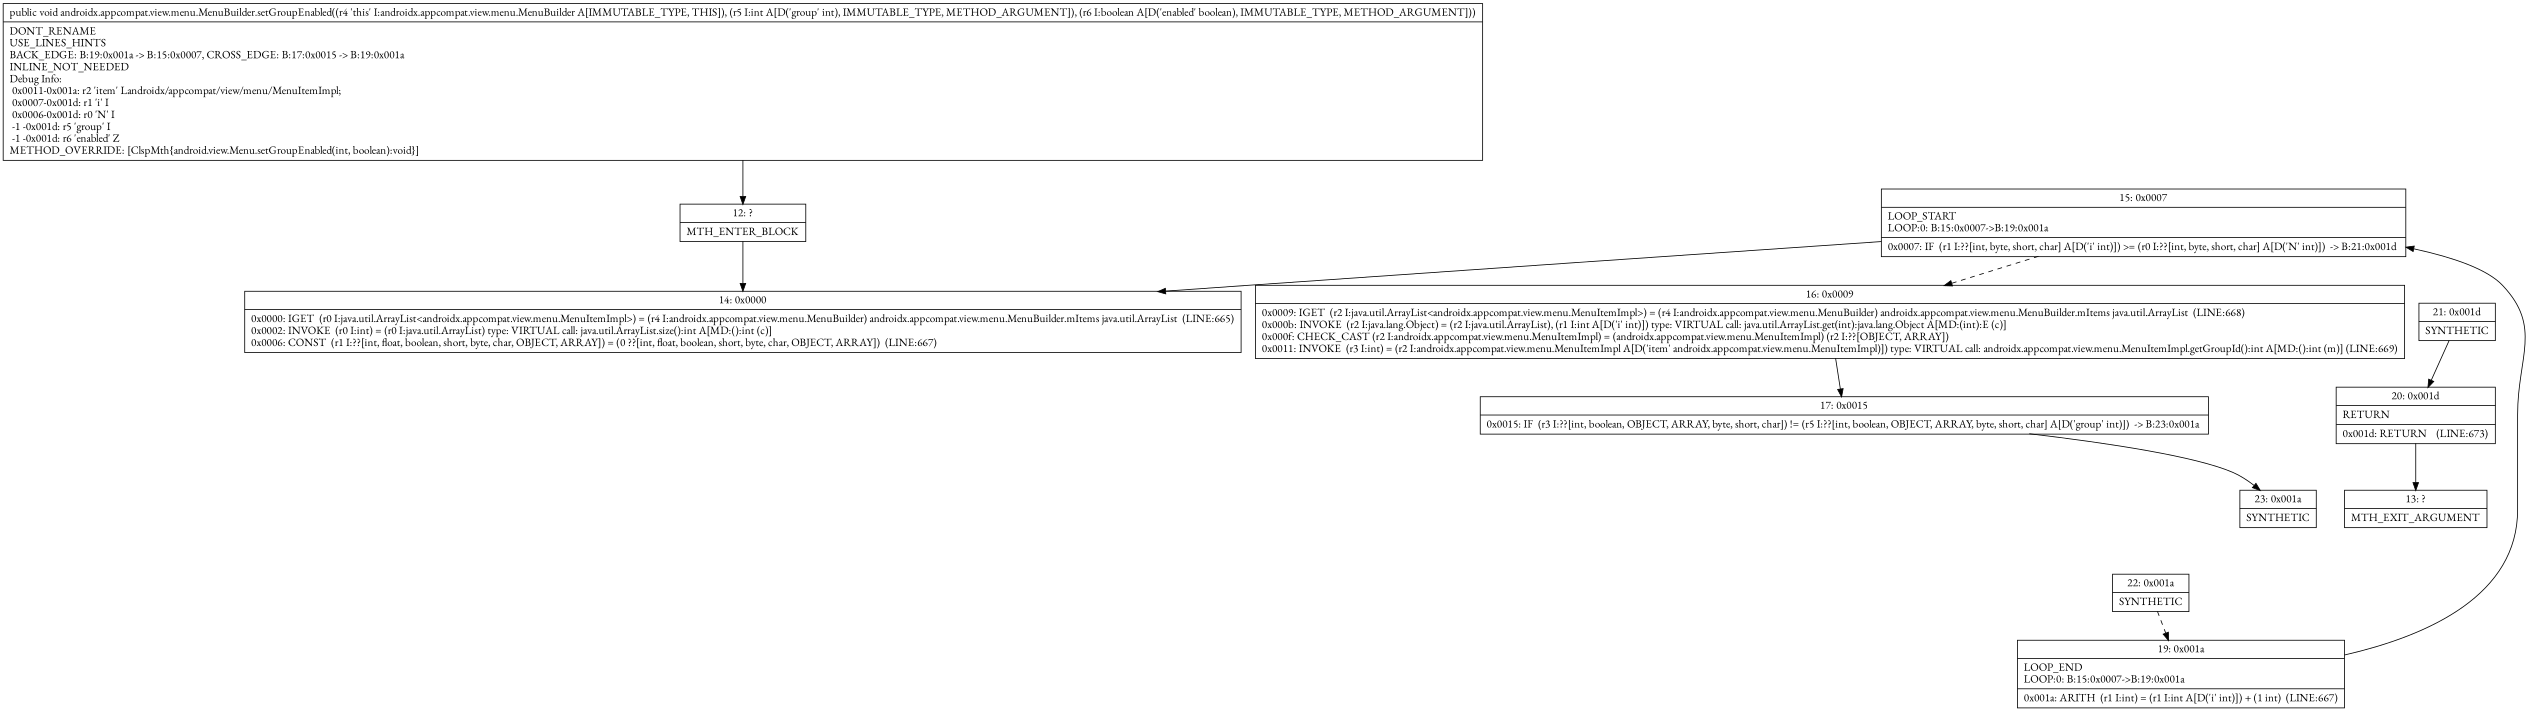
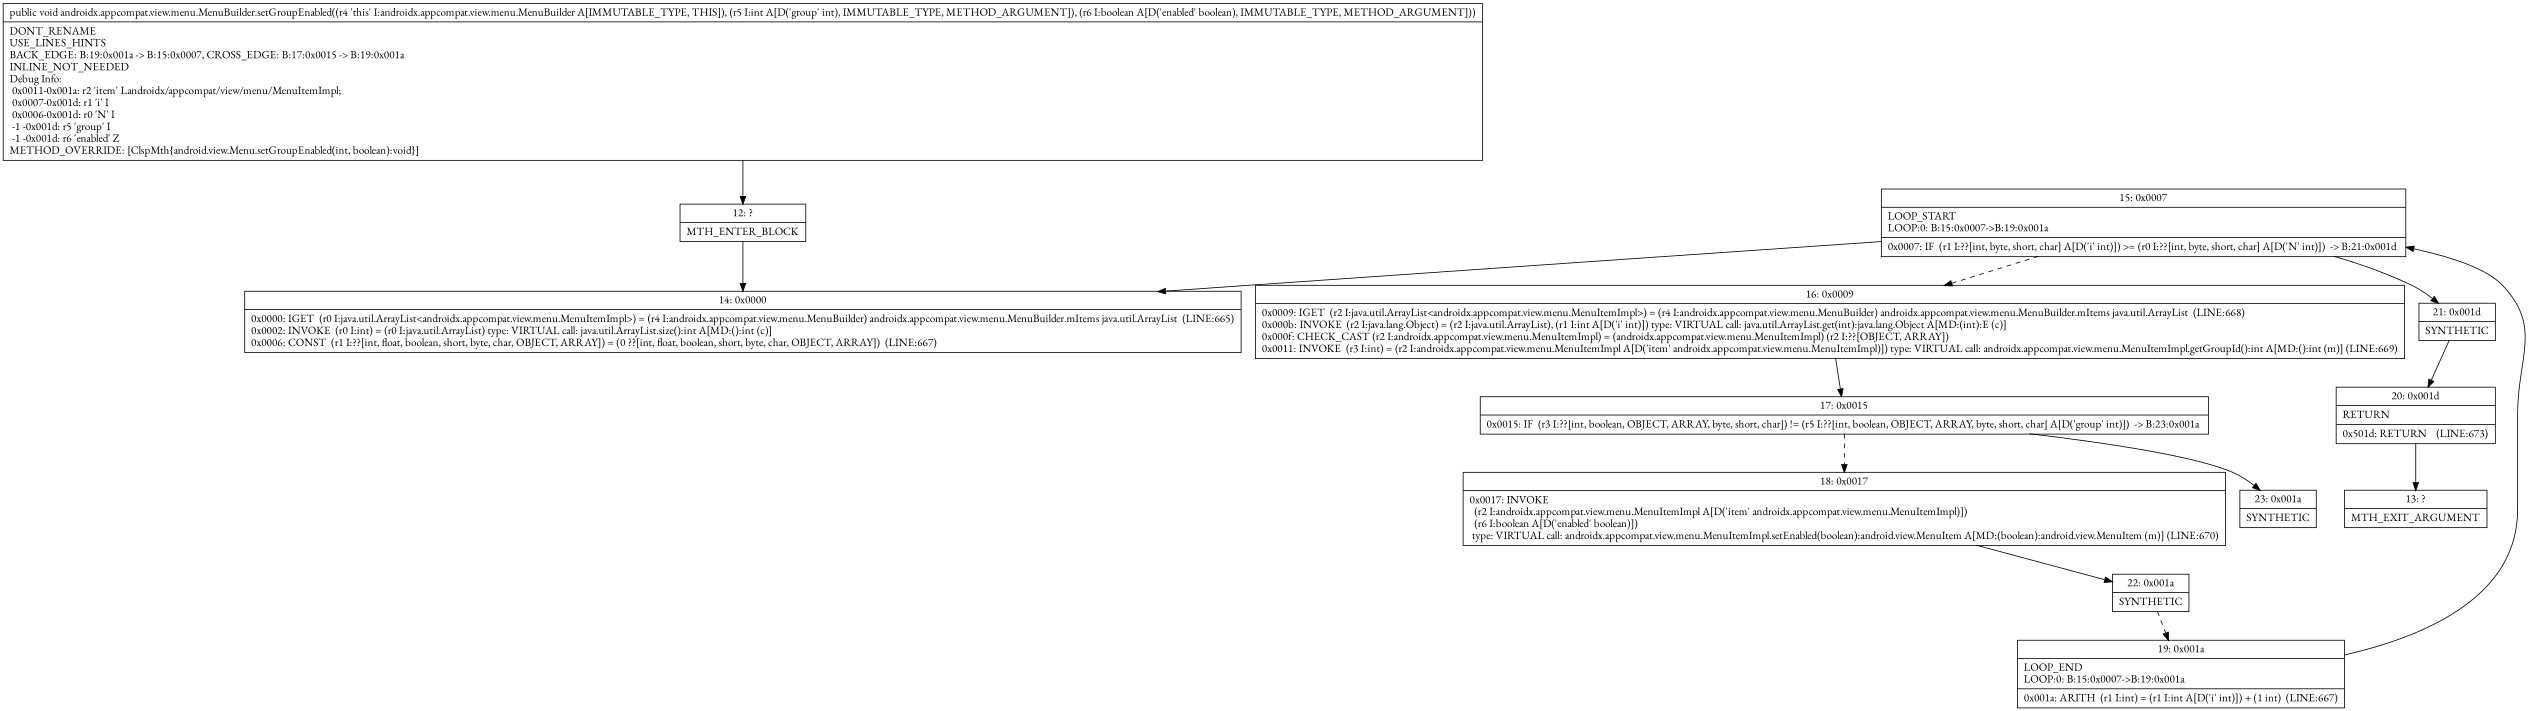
edge "15: 0x0007" -> "21: 0x001d": added
node "20: 0x001d": text "0x001d: RETURN    (LINE:673)" -> "0x501d: RETURN    (LINE:673)"
node "18: 0x0017": added
